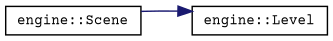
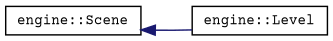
edge "engine::Scene" -> "engine::Level": reversed
